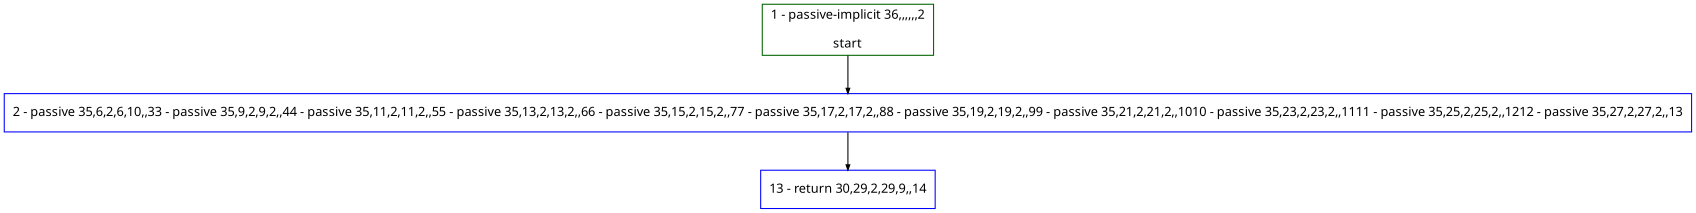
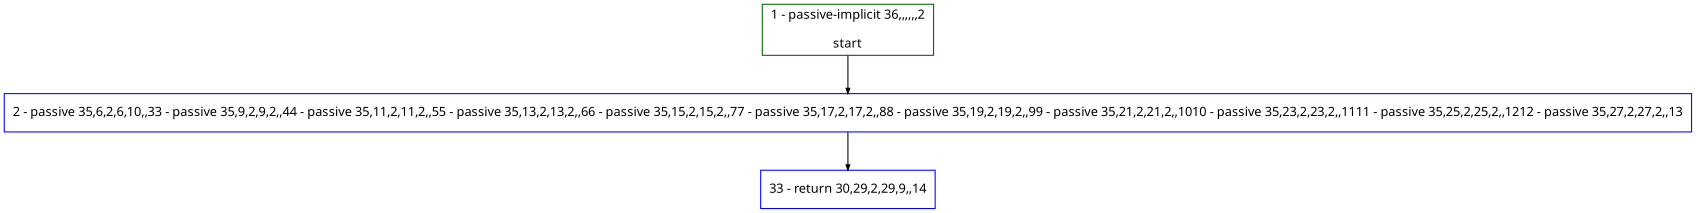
node "13 - return 30,29,2,29,9,,14": label "13 - return 30,29,2,29,9,,14" -> "33 - return 30,29,2,29,9,,14"
